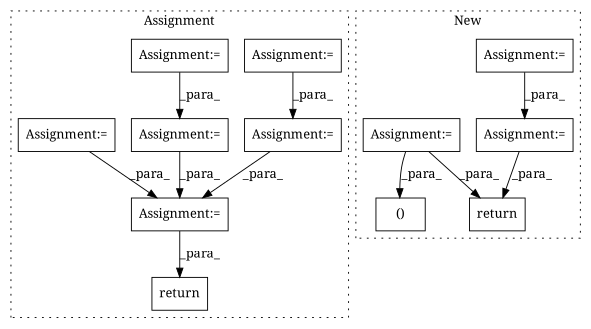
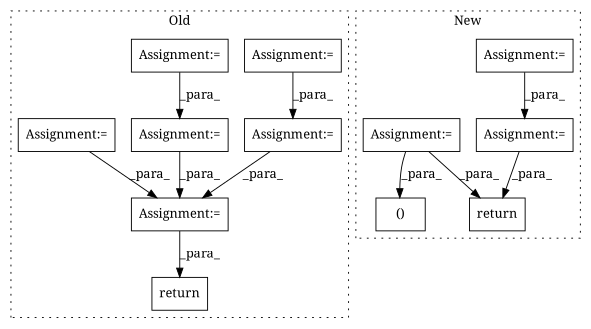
cluster "Assignment": label "Assignment" -> "Old"
